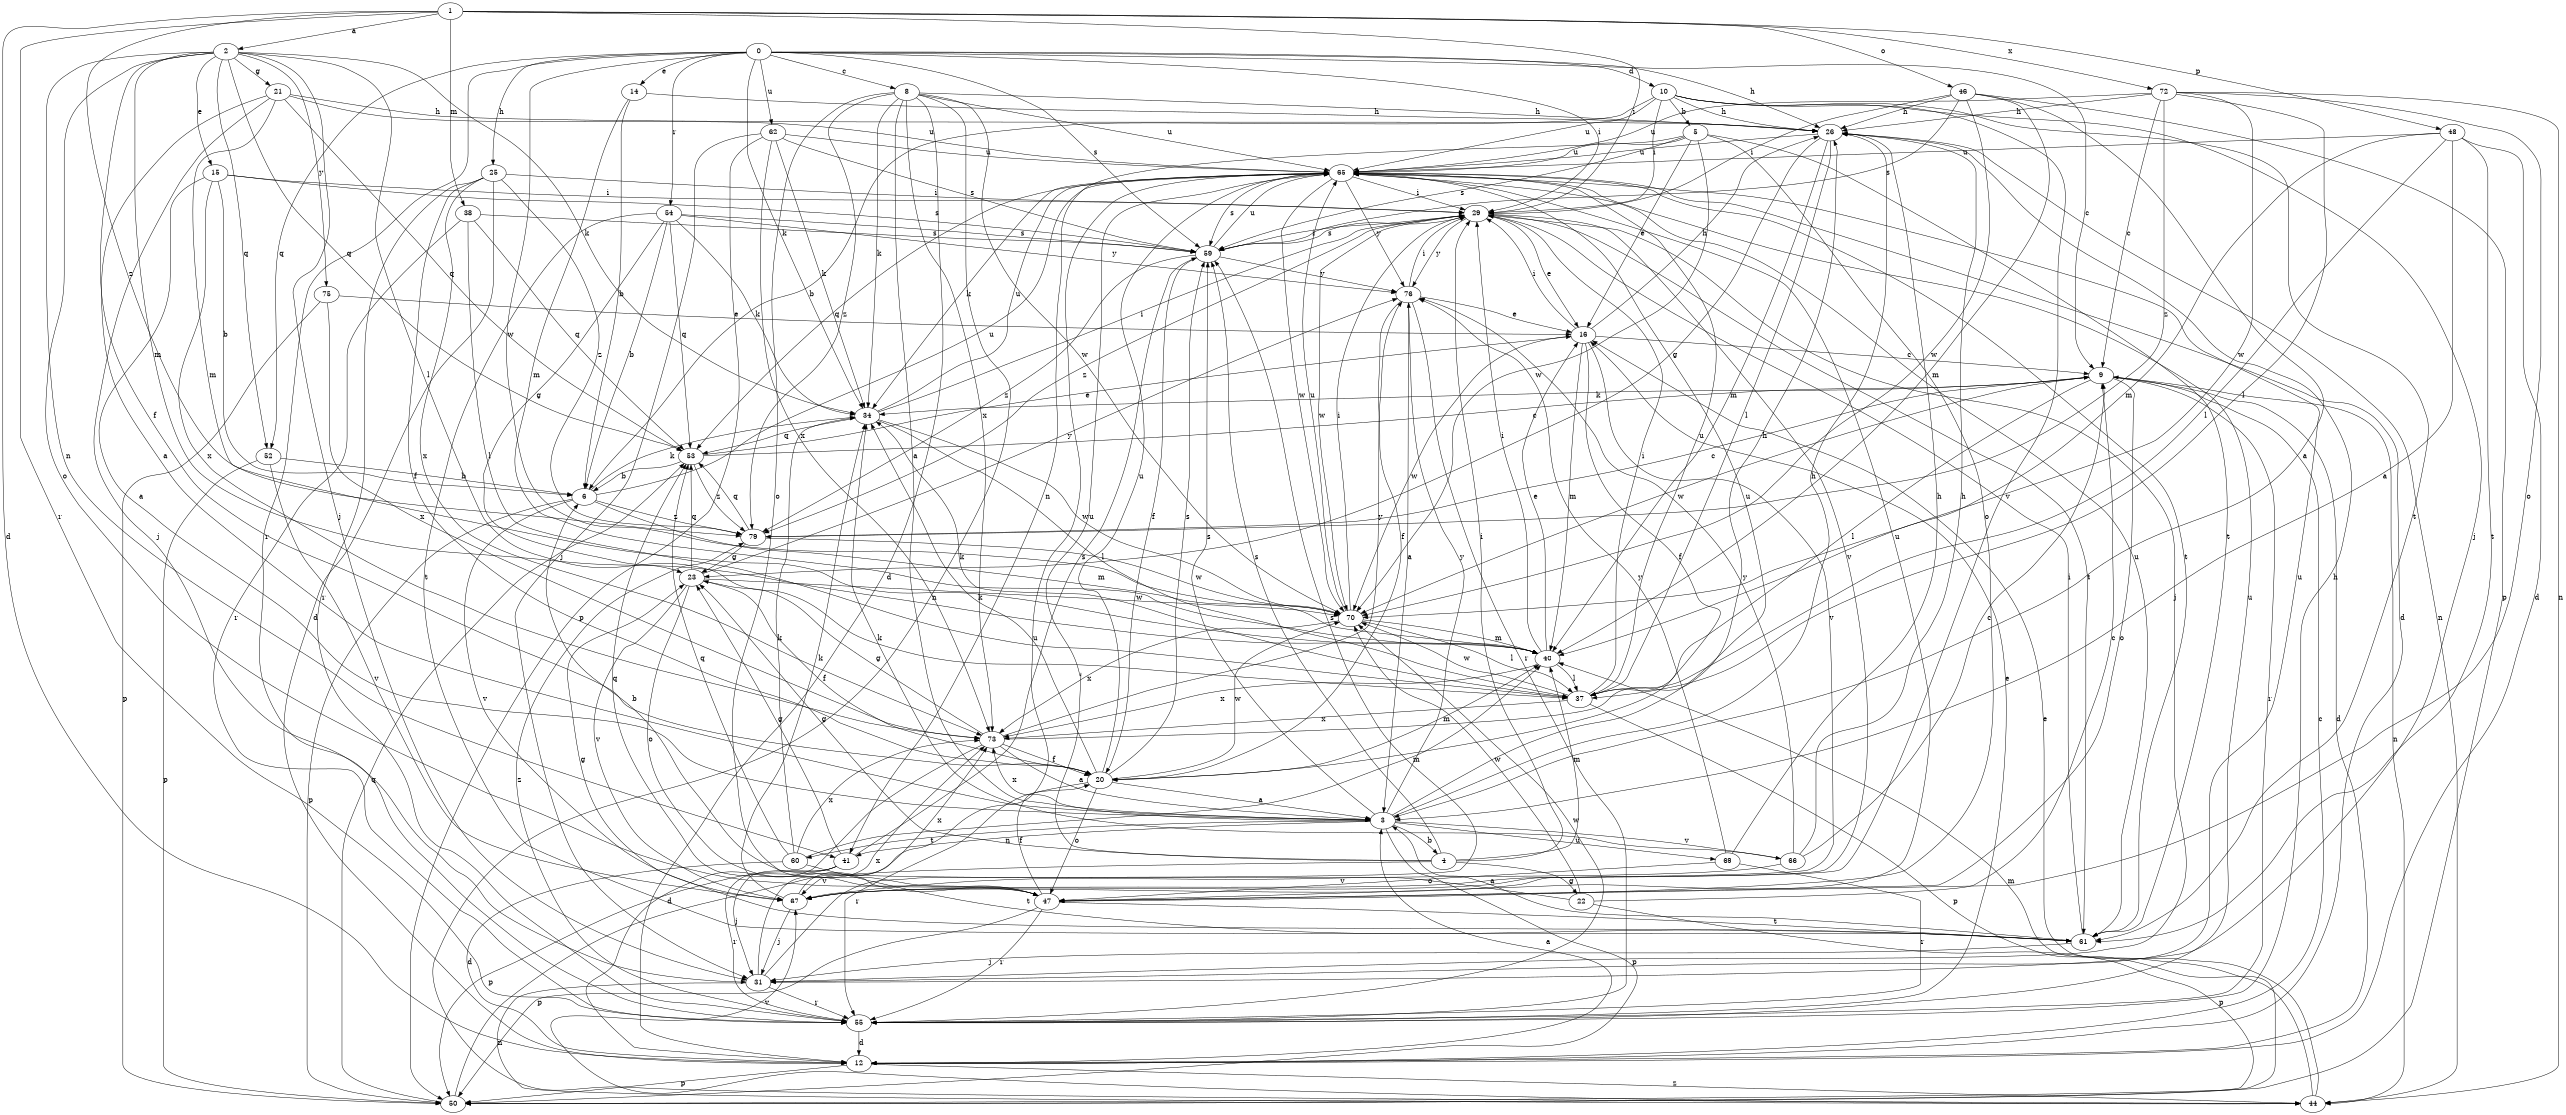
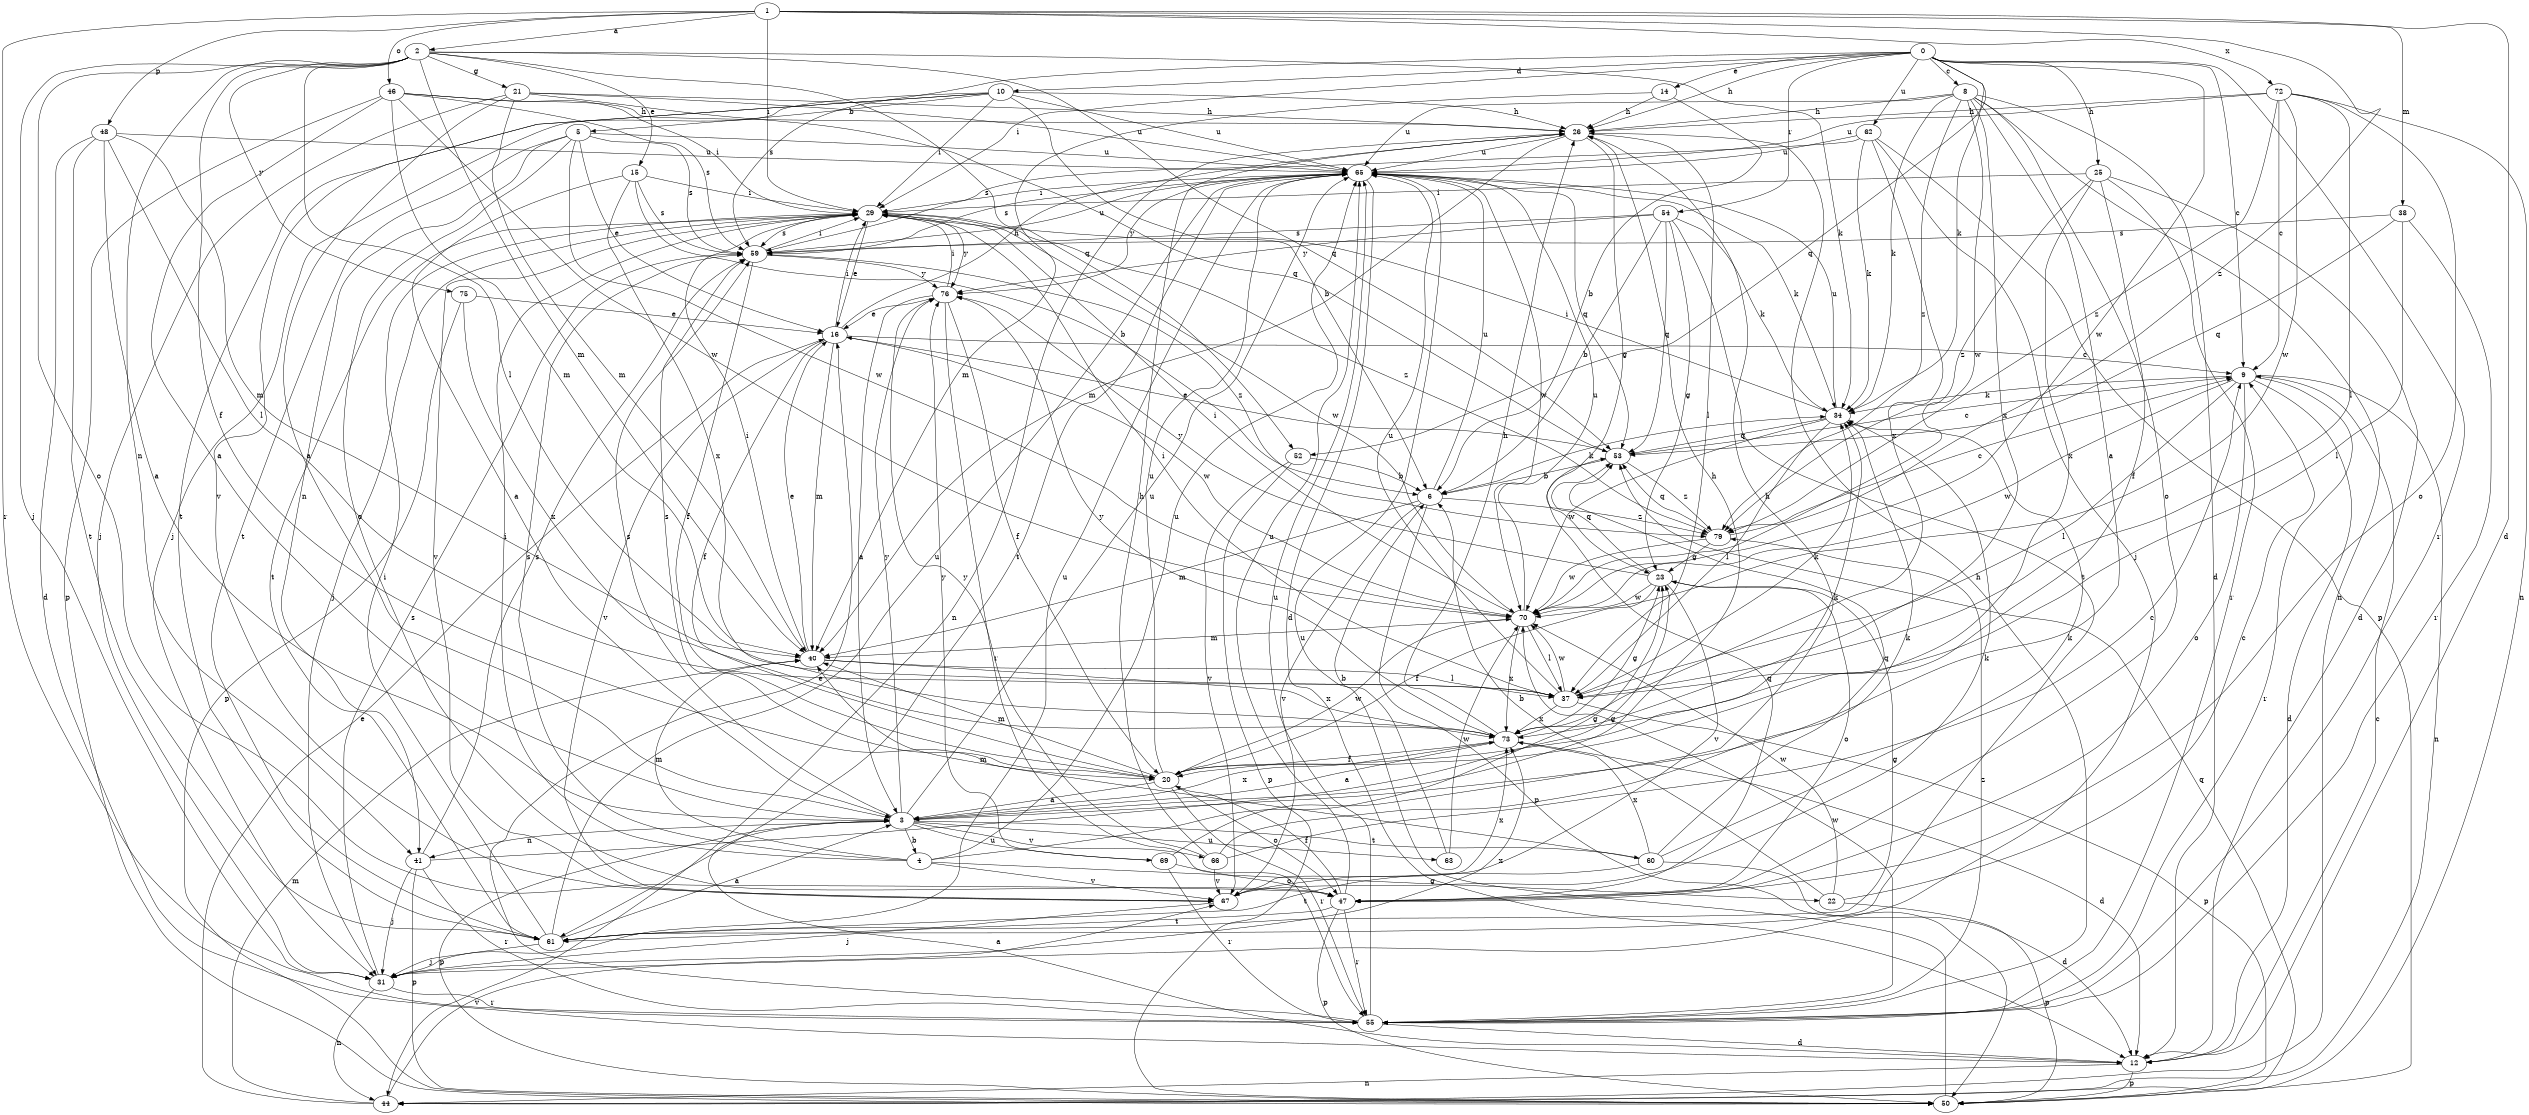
node "63": added
edge "12" -> "44": label "z" -> "n"
